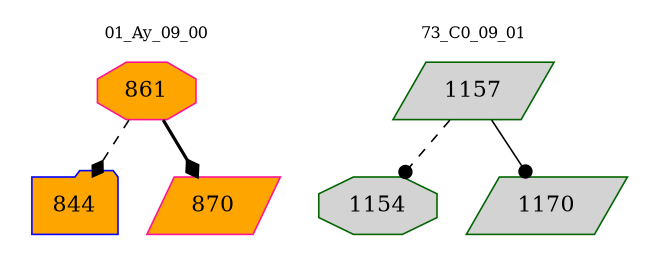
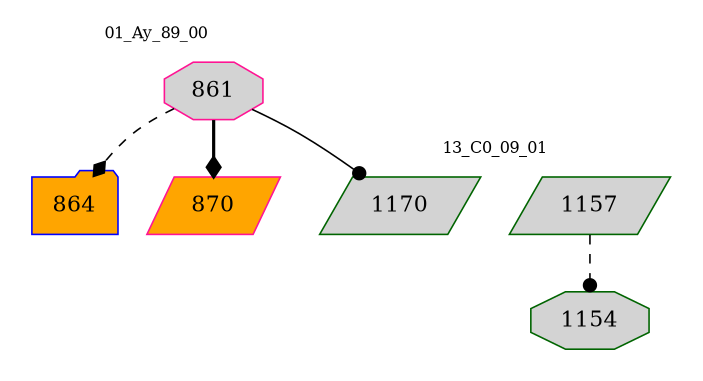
cluster "01_Ay_09_00": label "01_Ay_09_00" -> "01_Ay_89_00"
cluster "73_C0_09_01": label "73_C0_09_01" -> "13_C0_09_01"
node "861": fillcolor orange -> lightgrey
edge "1157" -> "1170": now "861" -> "1170"
node "844": label "844" -> "864"
